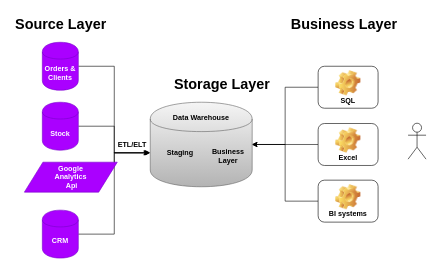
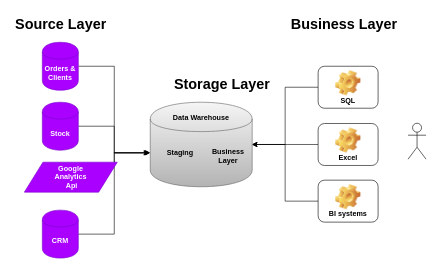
node "ETL/ELT": removed
